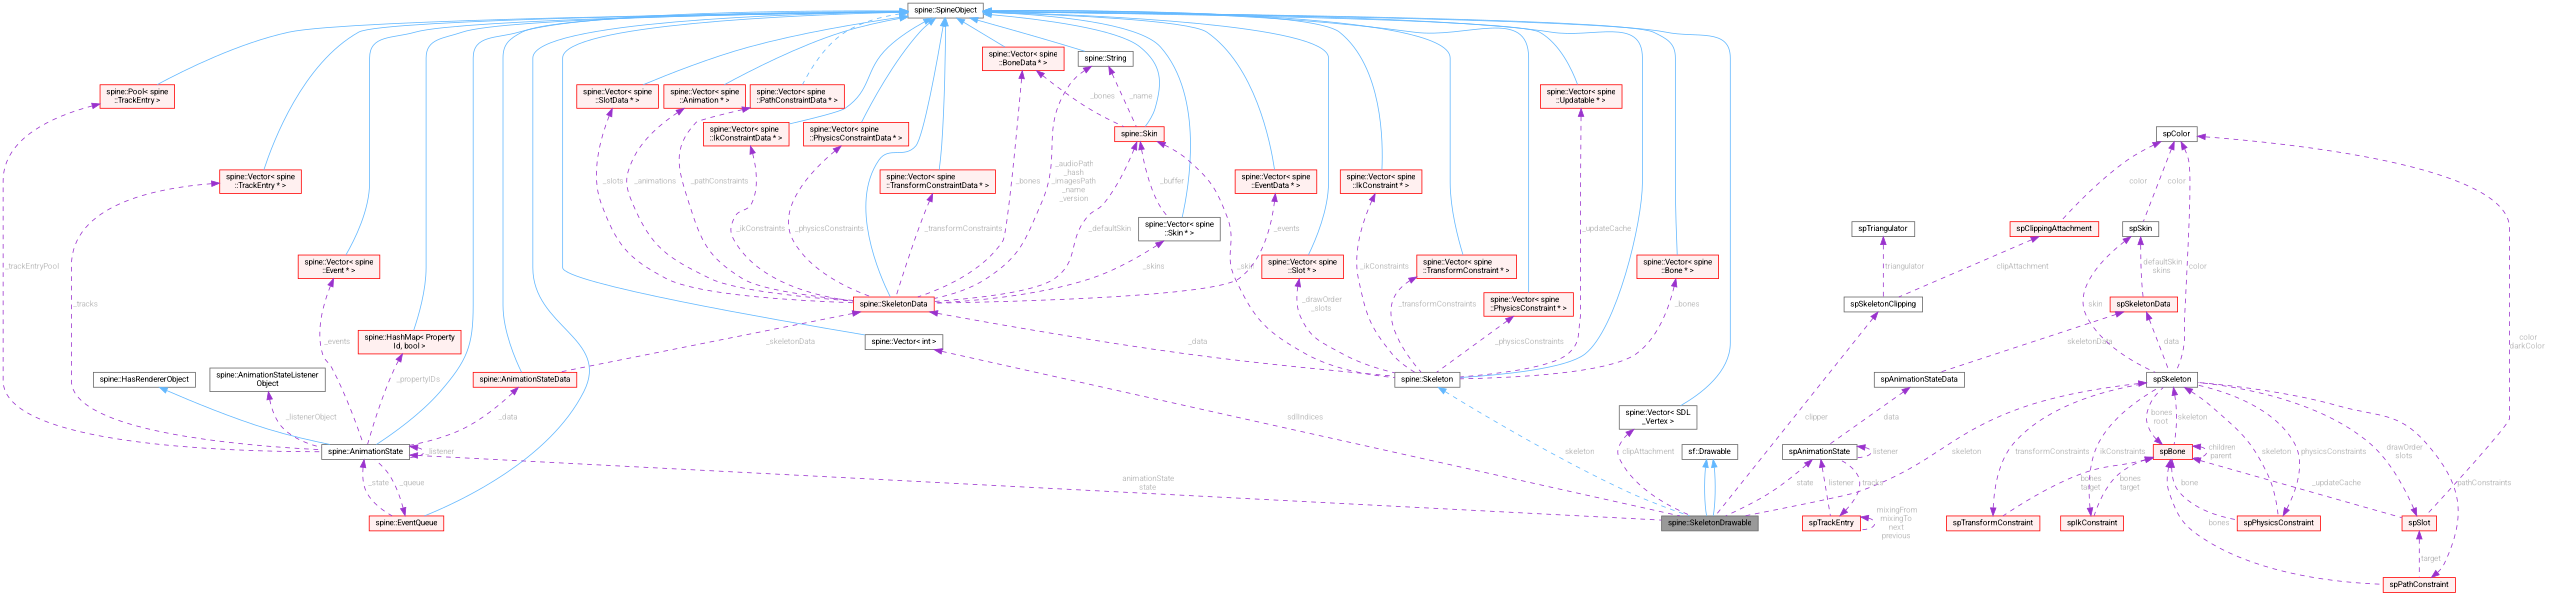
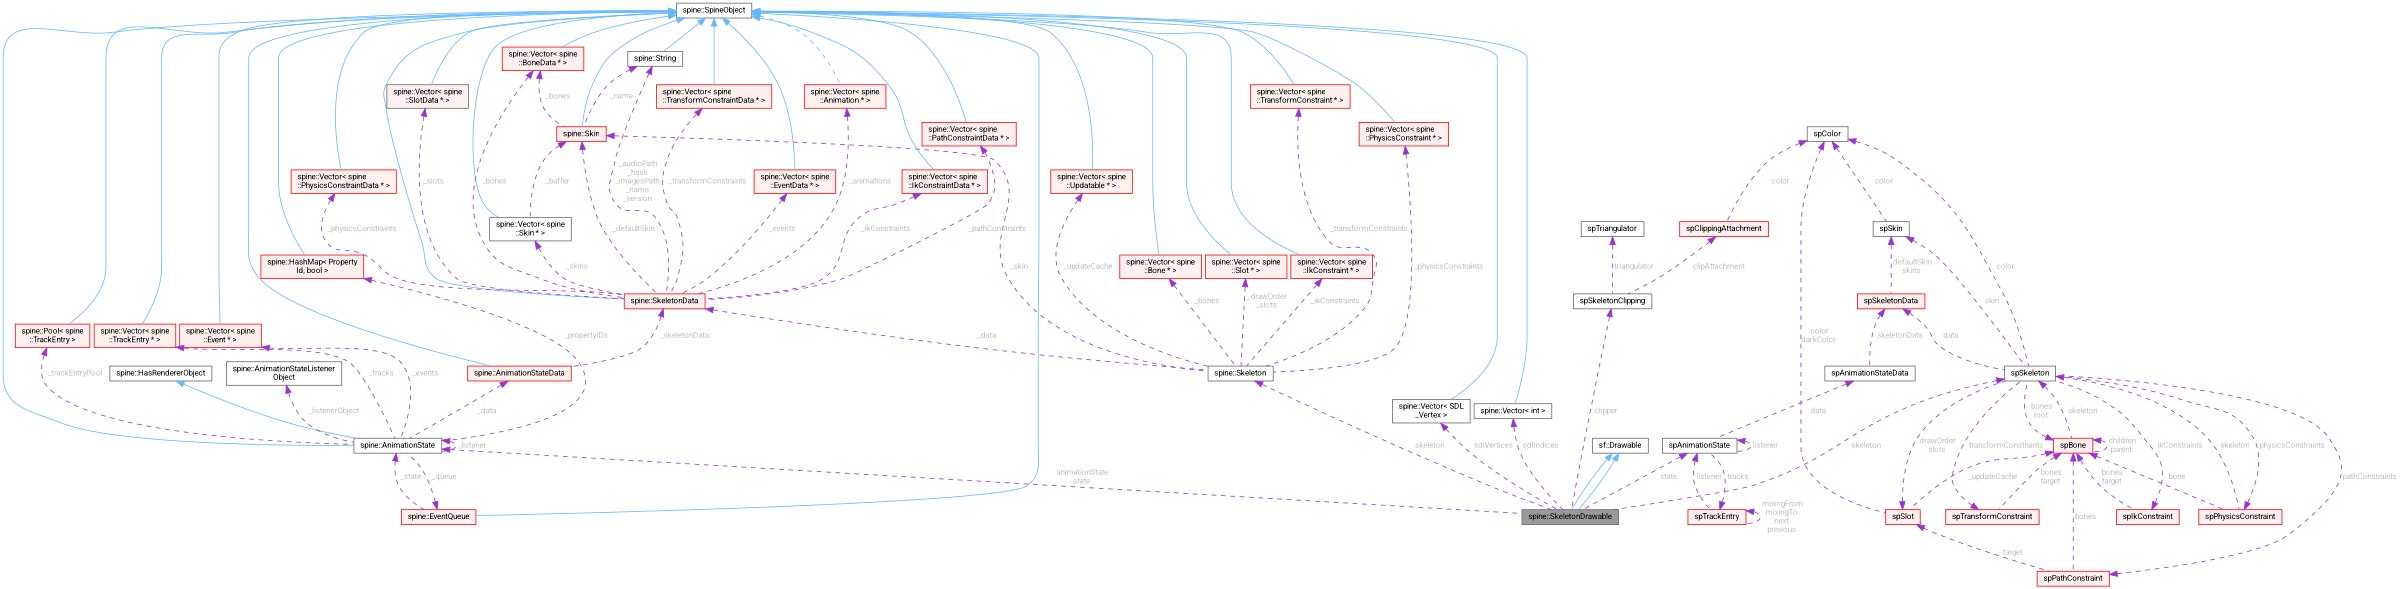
edge "spine::Skeleton" -> "spine::SpineObject": removed
edge "spine::Vector< spine ::PathConstraintData * >" -> "spine::SpineObject": style dashed -> solid
edge "spine::Vector< spine ::Animation * >" -> "spine::SpineObject": style solid -> dashed
node "spine::Vector< spine ::SlotData * >": color red -> gray40
edge "spine::SkeletonDrawable" -> "spine::Vector< SDL _Vertex >": label " clipAttachment" -> " sdlVertices"
edge "spine::SkeletonDrawable" -> "spine::Skeleton": color steelblue1 -> darkorchid3
